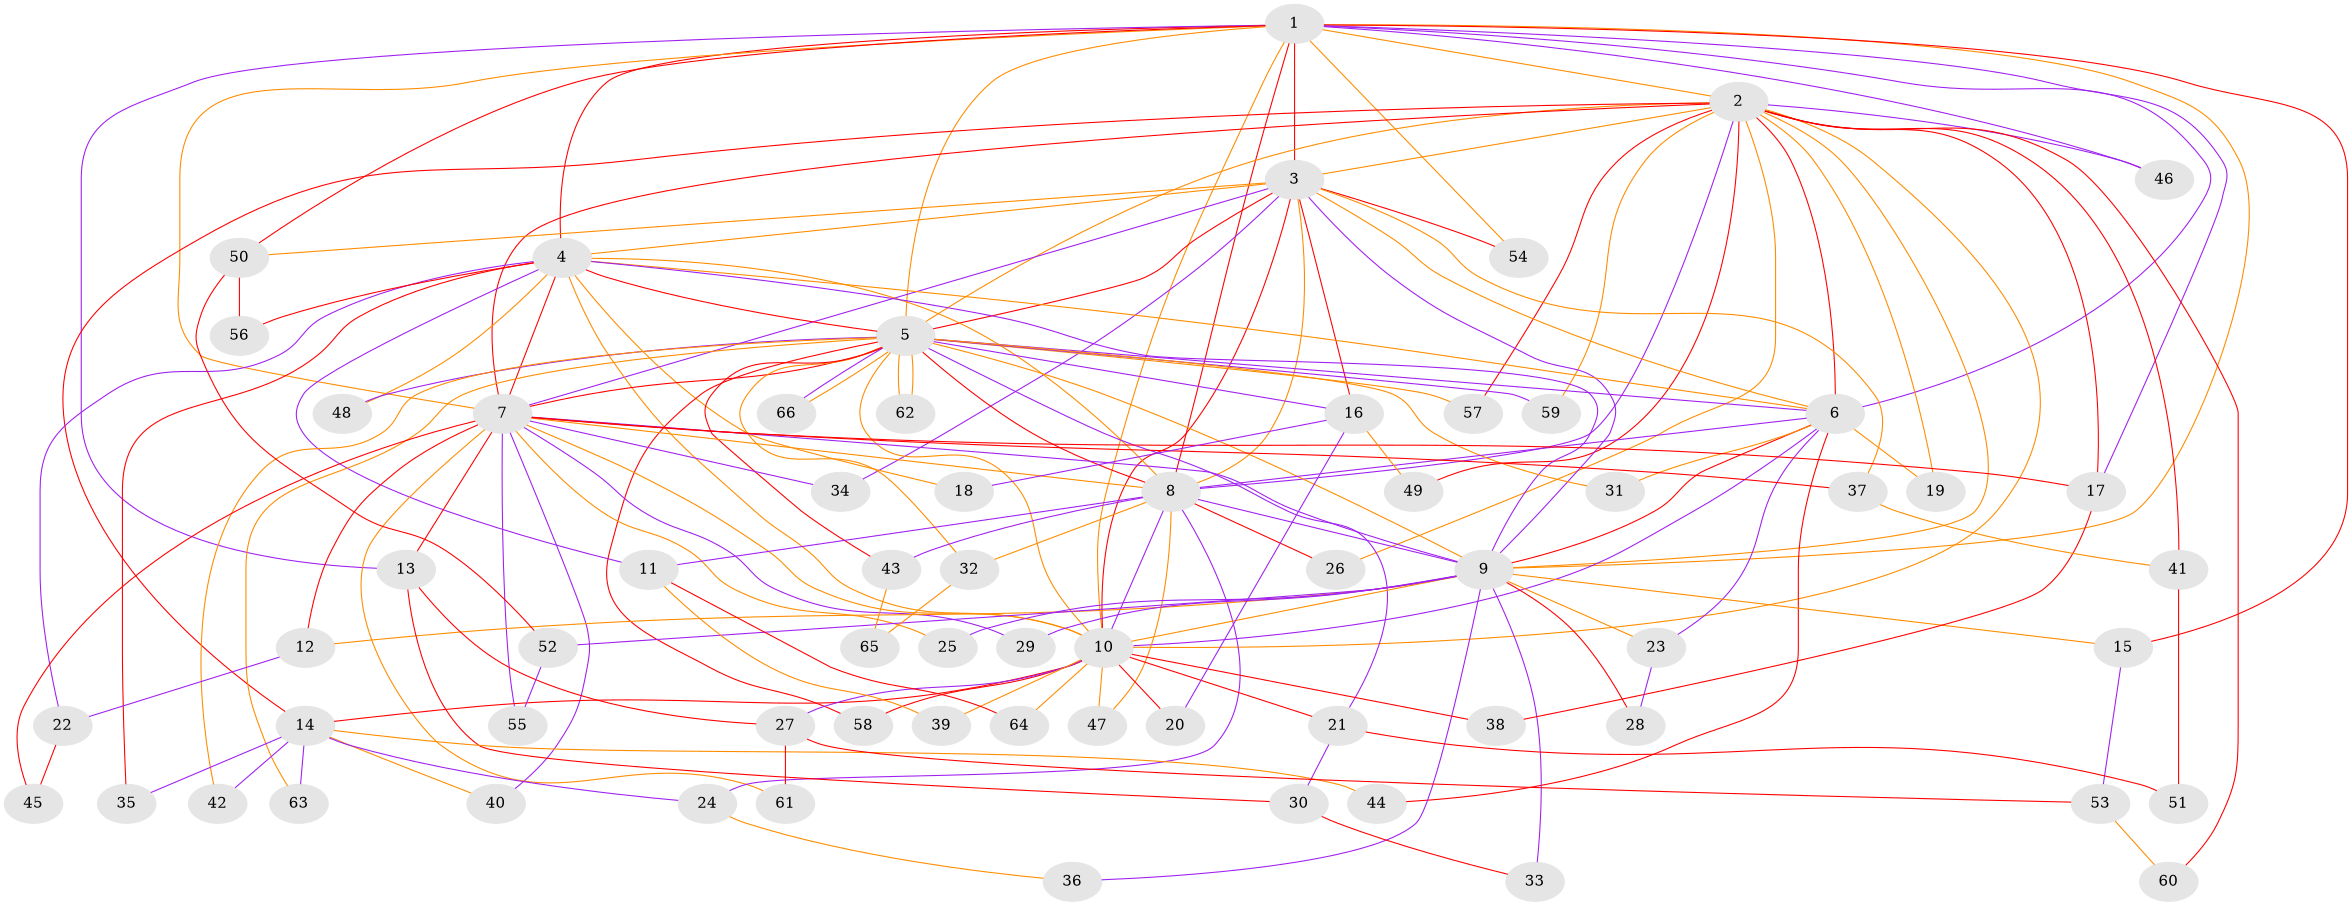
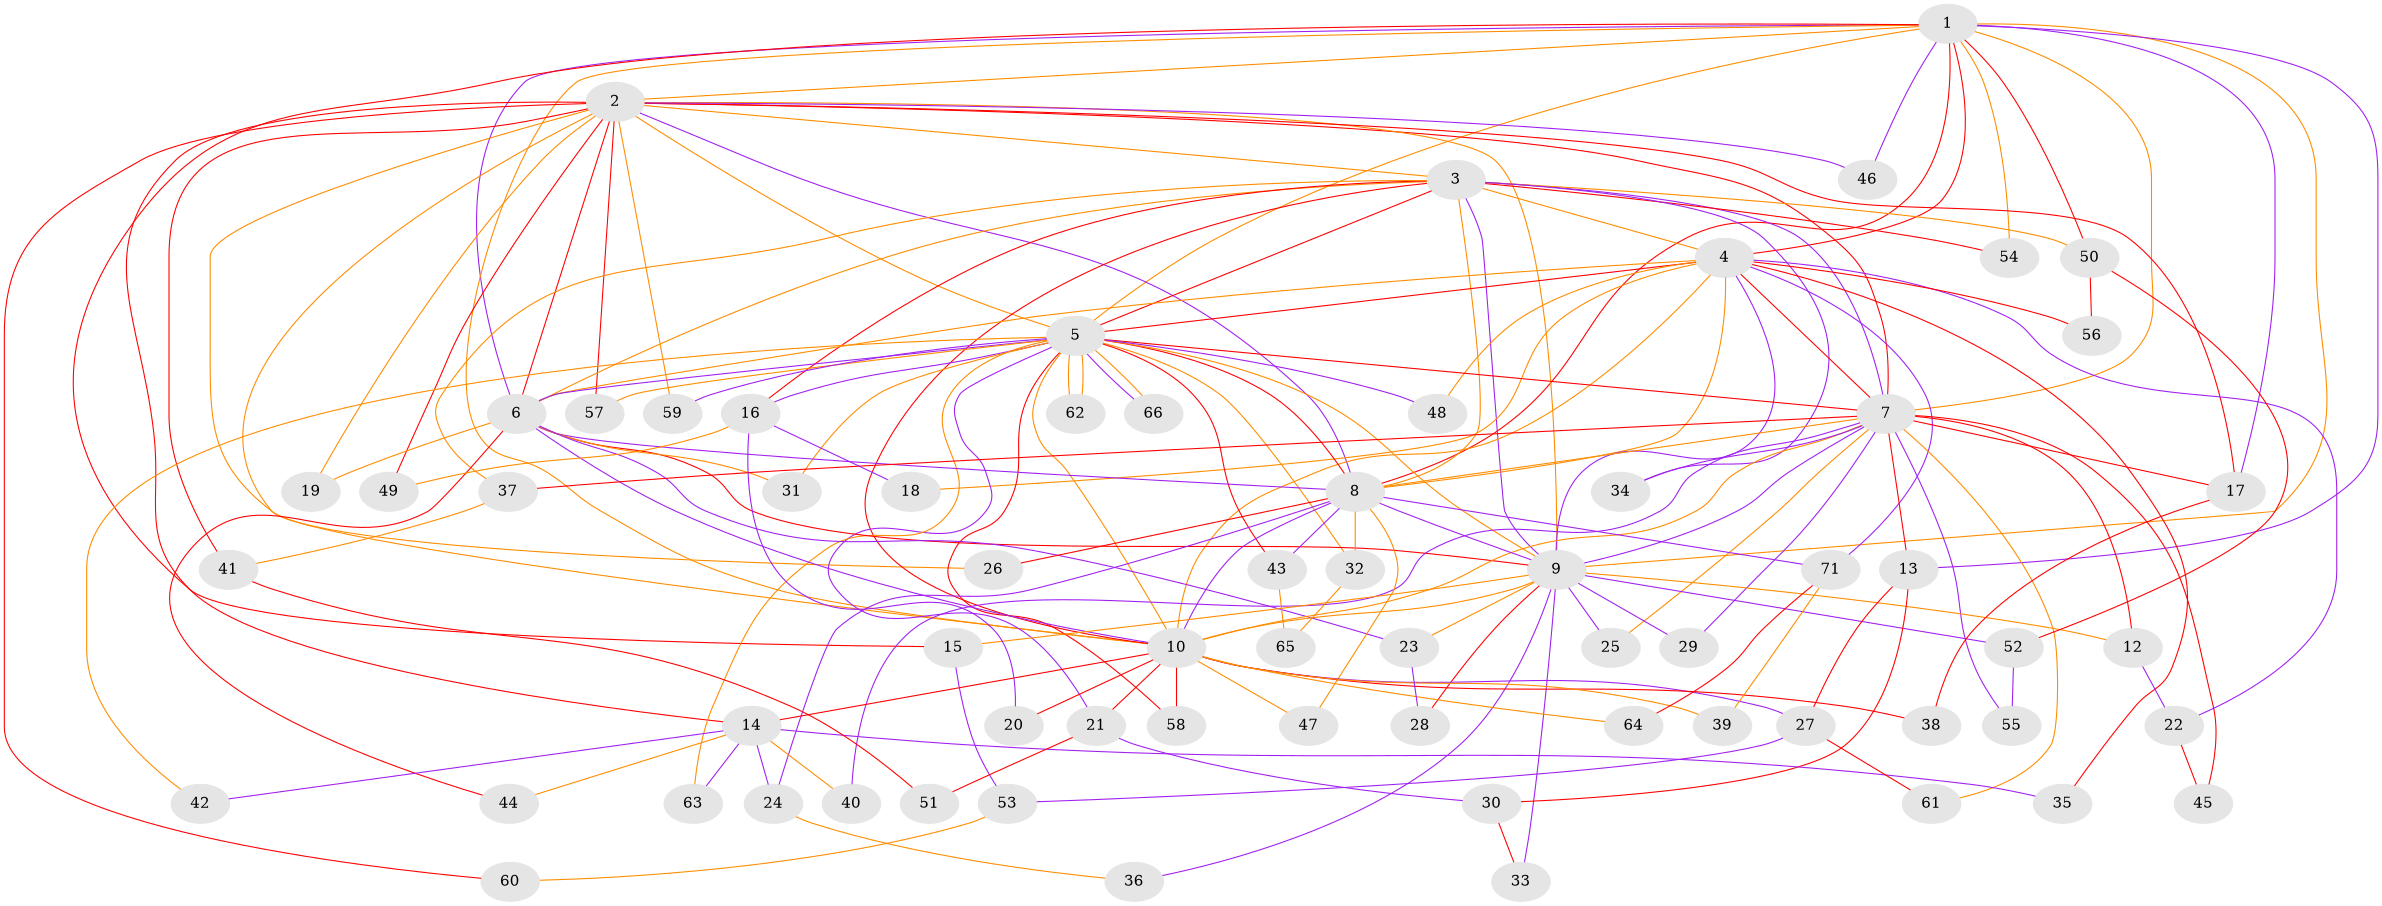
edge "1" -- "3": removed
node "11": label "11" -> "71"
edge "27" -- "53": color red -> purple
